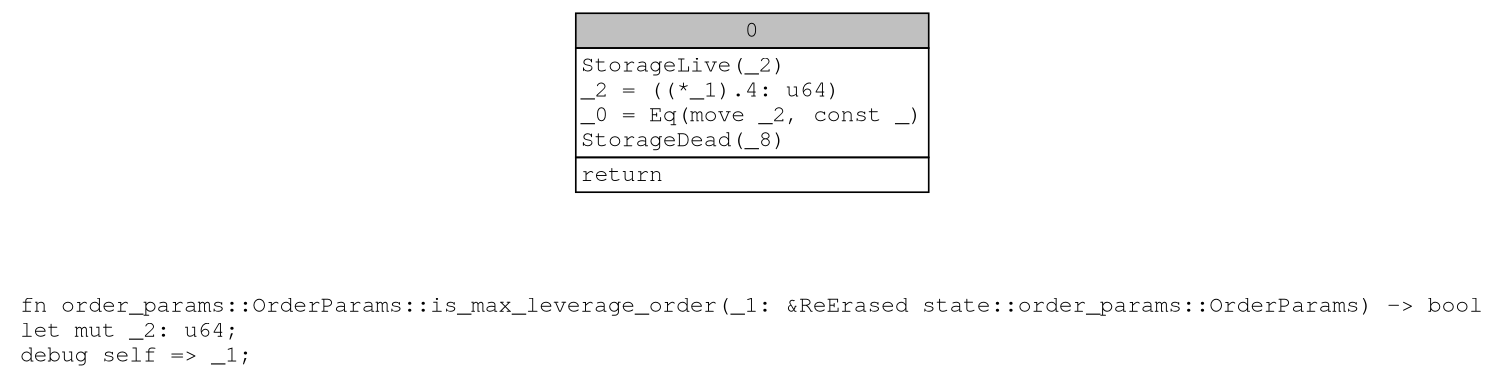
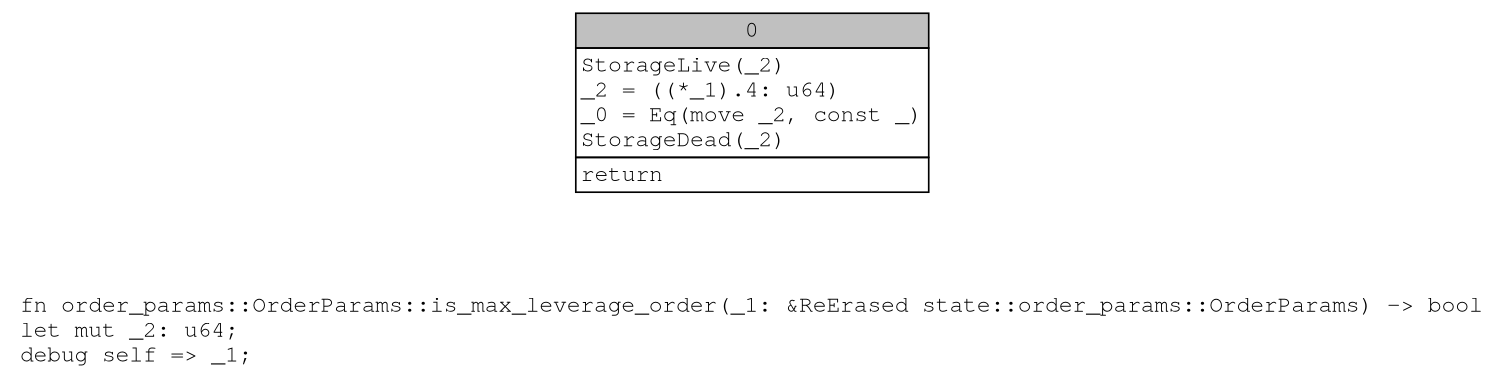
node "0": text "StorageDead(_8)" -> "StorageDead(_2)"
